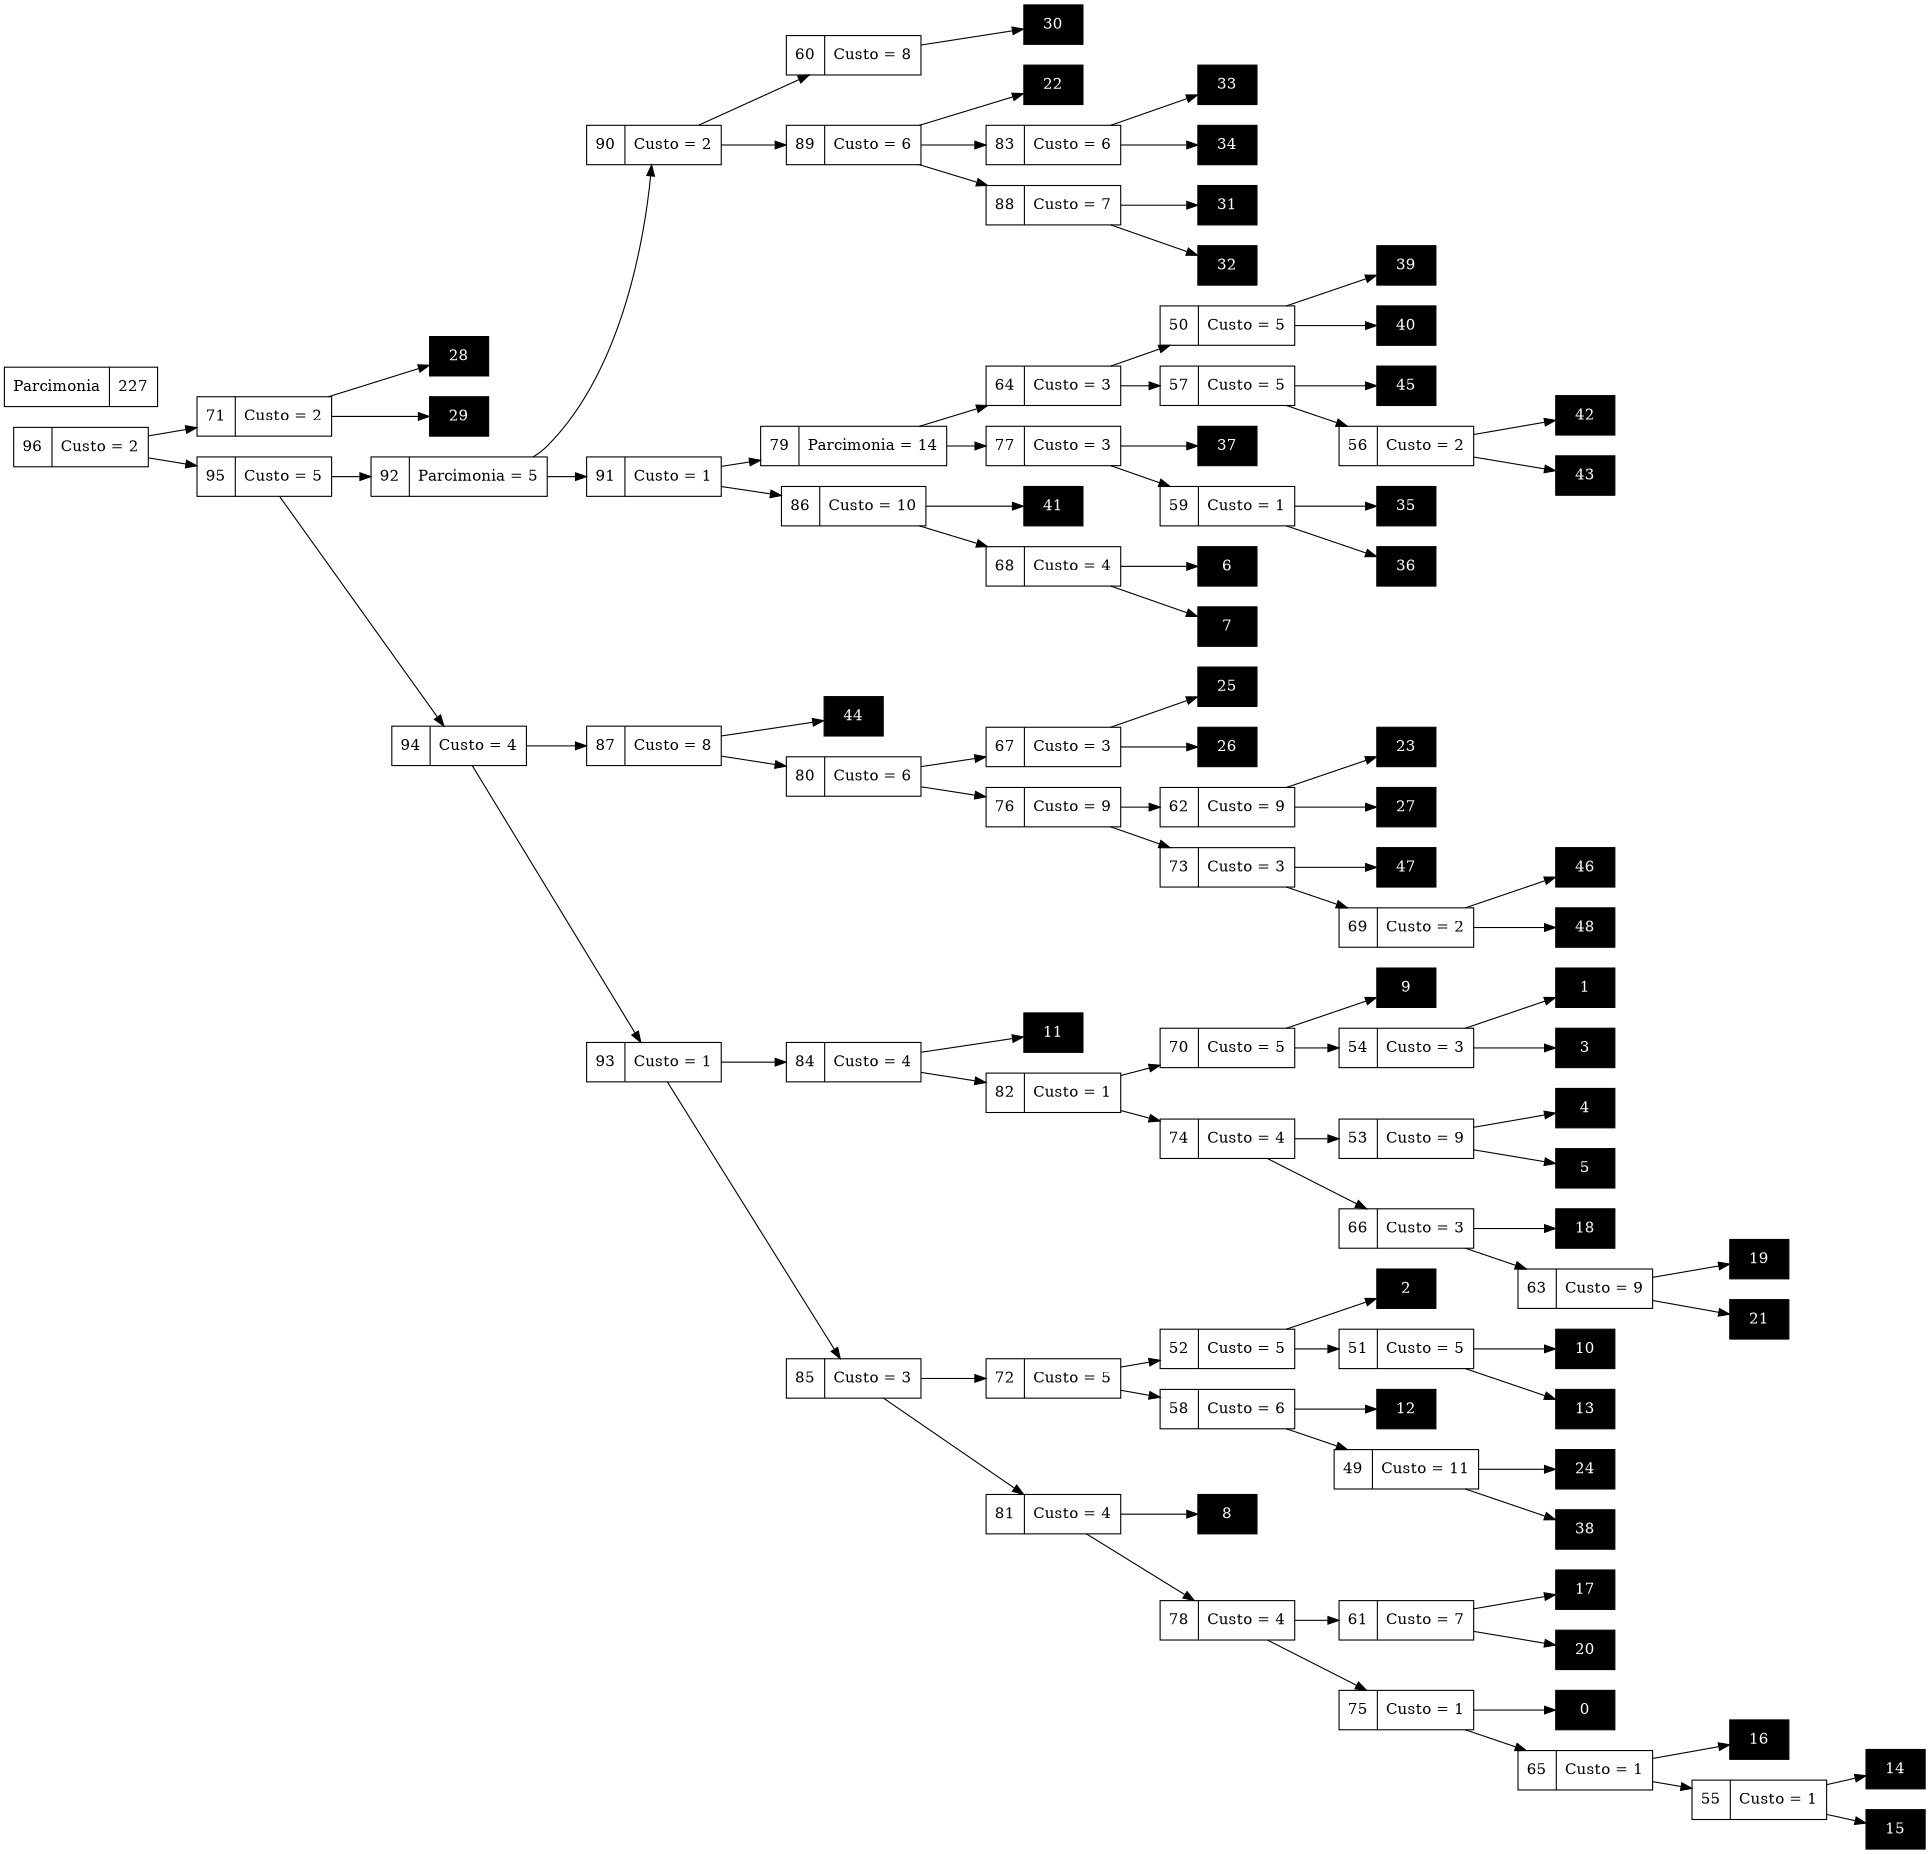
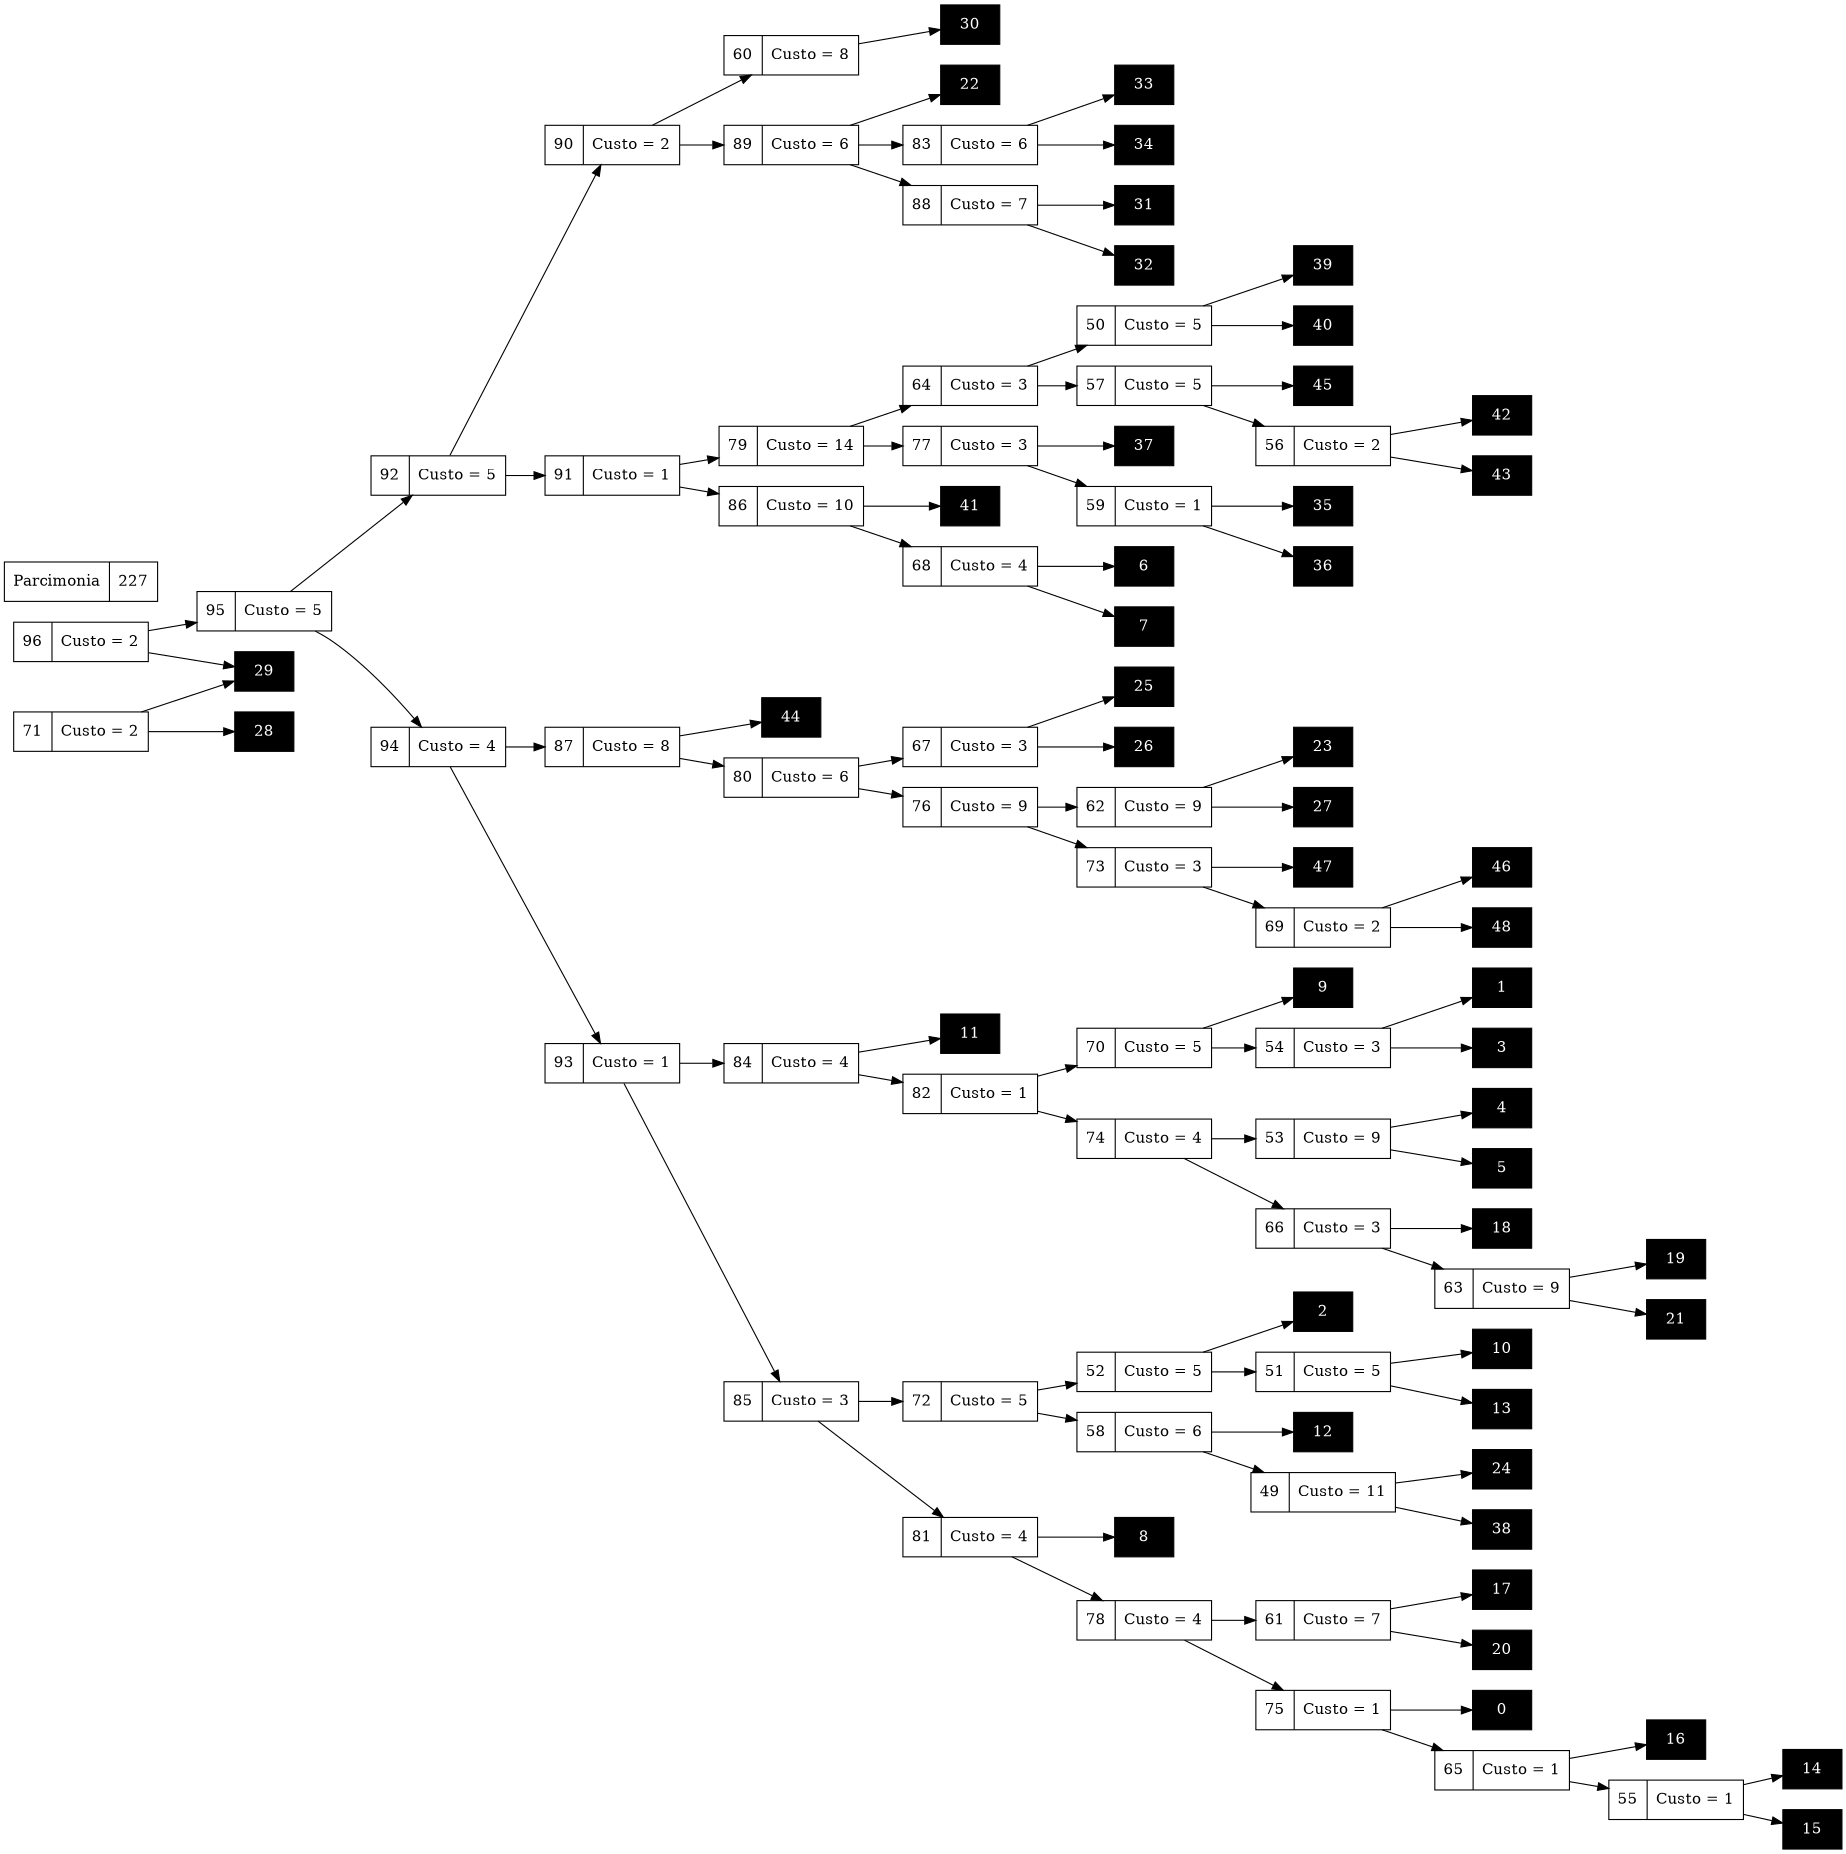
edge "96" -> "71": now "96" -> "29"
node "79": text "Parcimonia = 14" -> "Custo = 14"
node "92": text "Parcimonia = 5" -> "Custo = 5"
